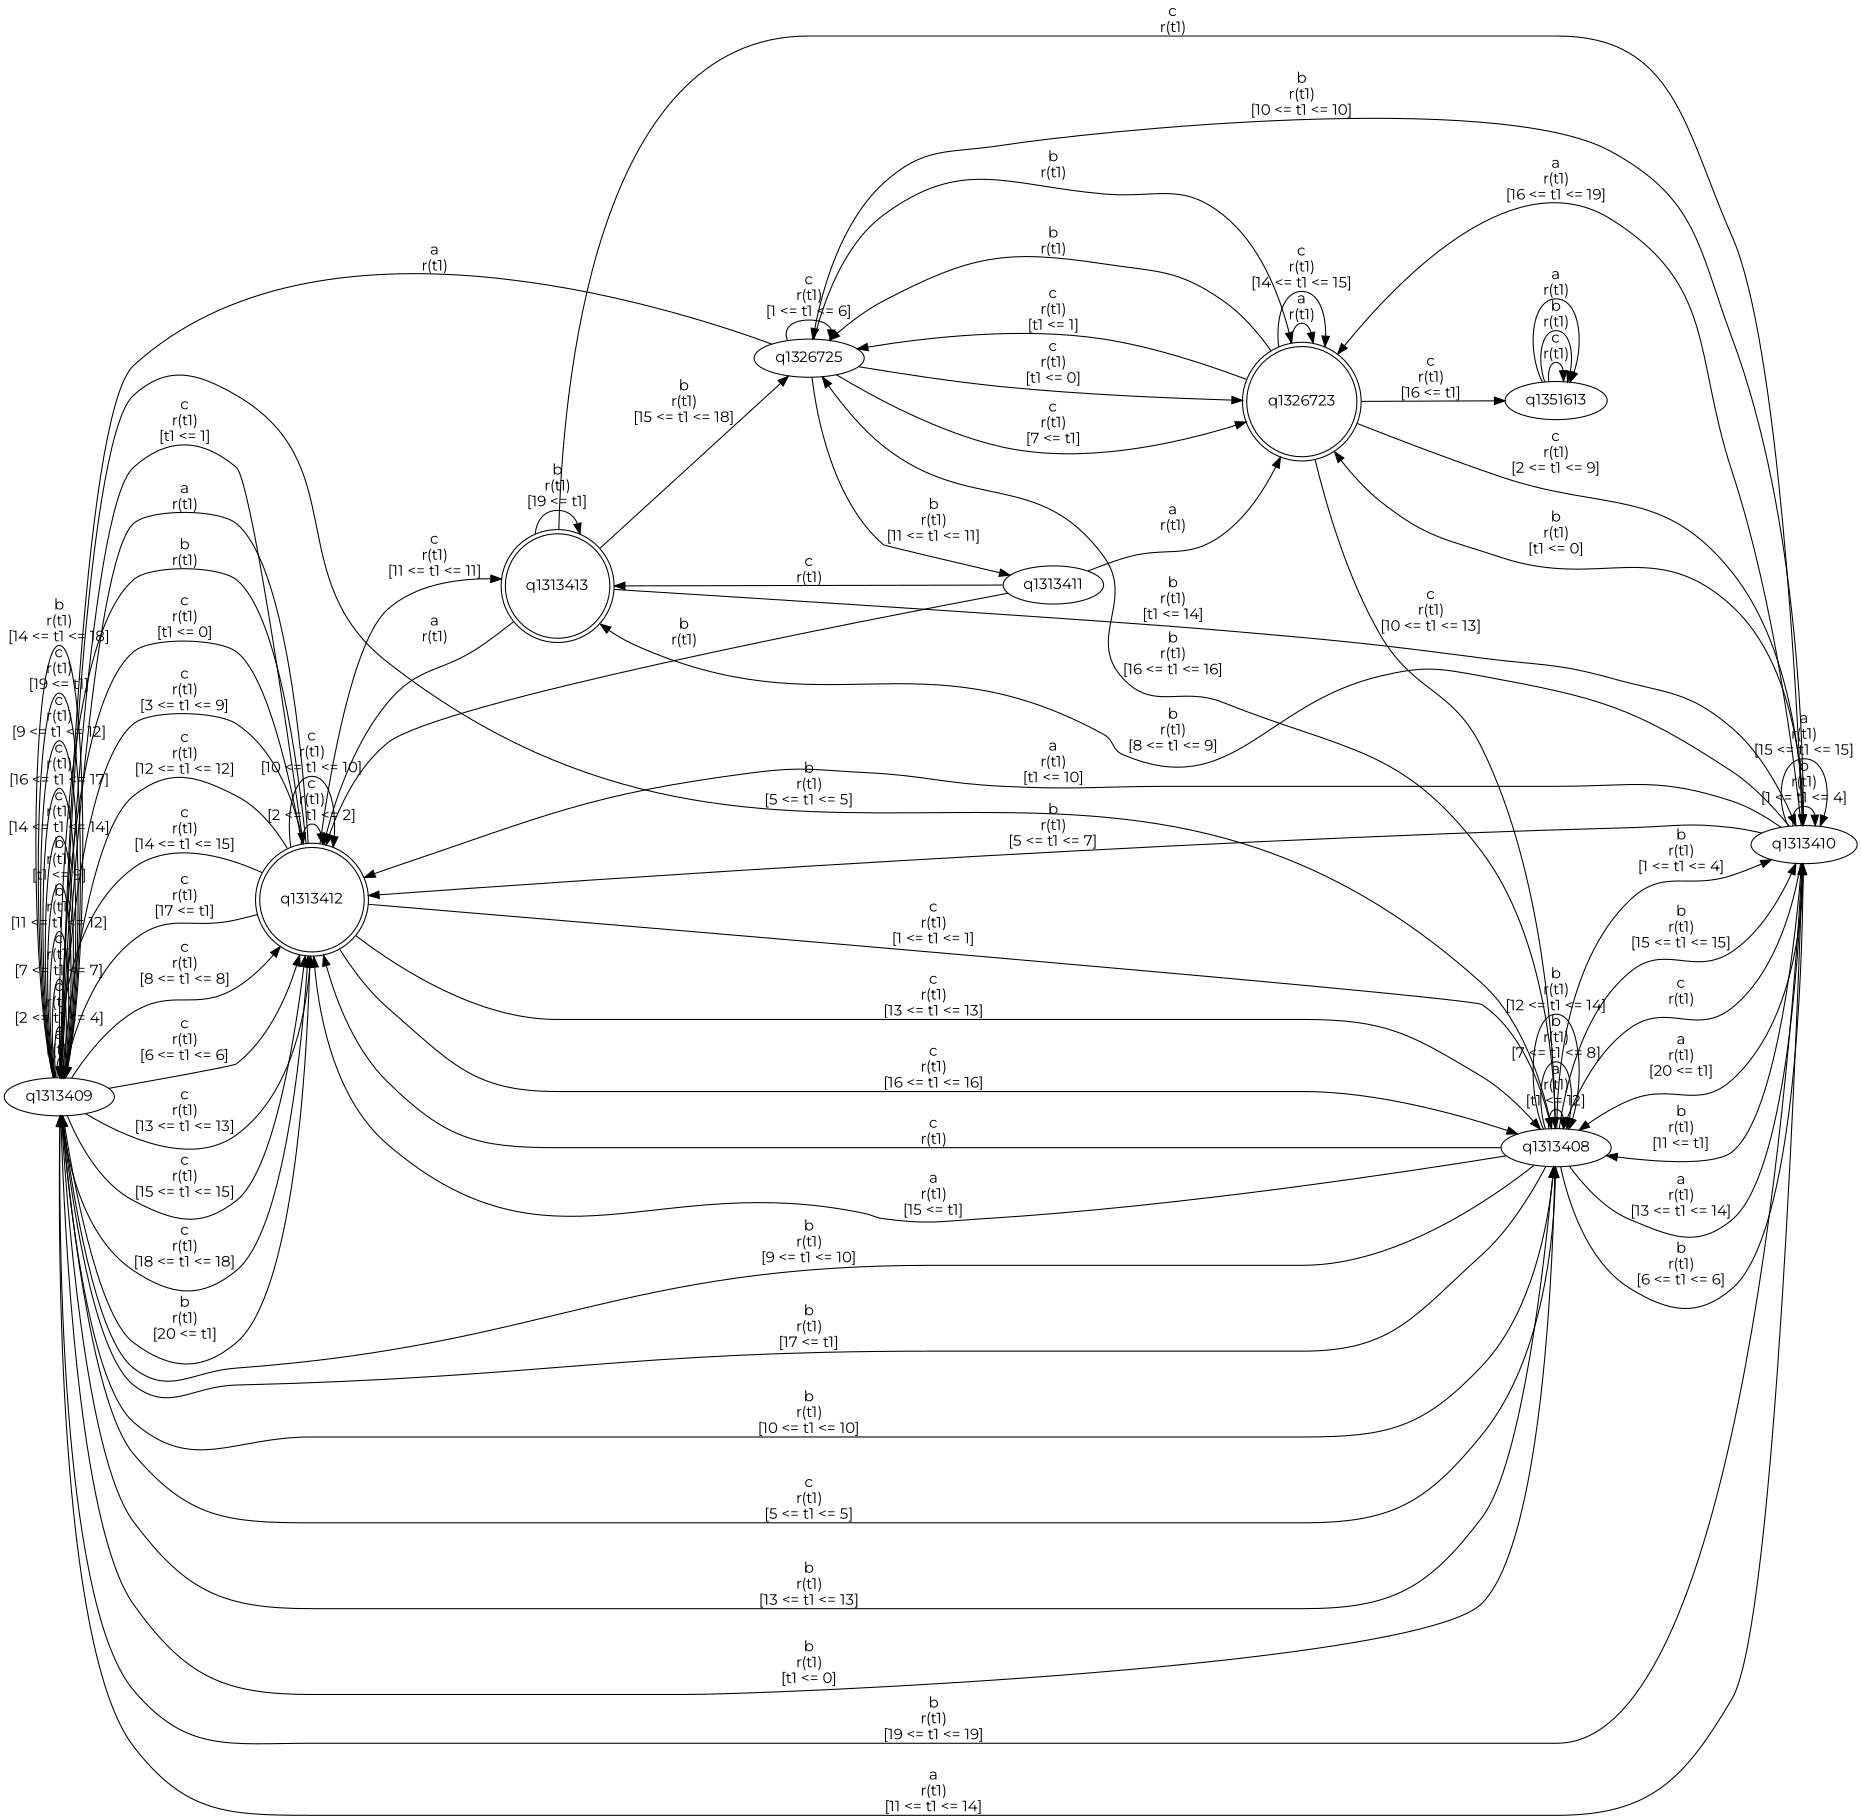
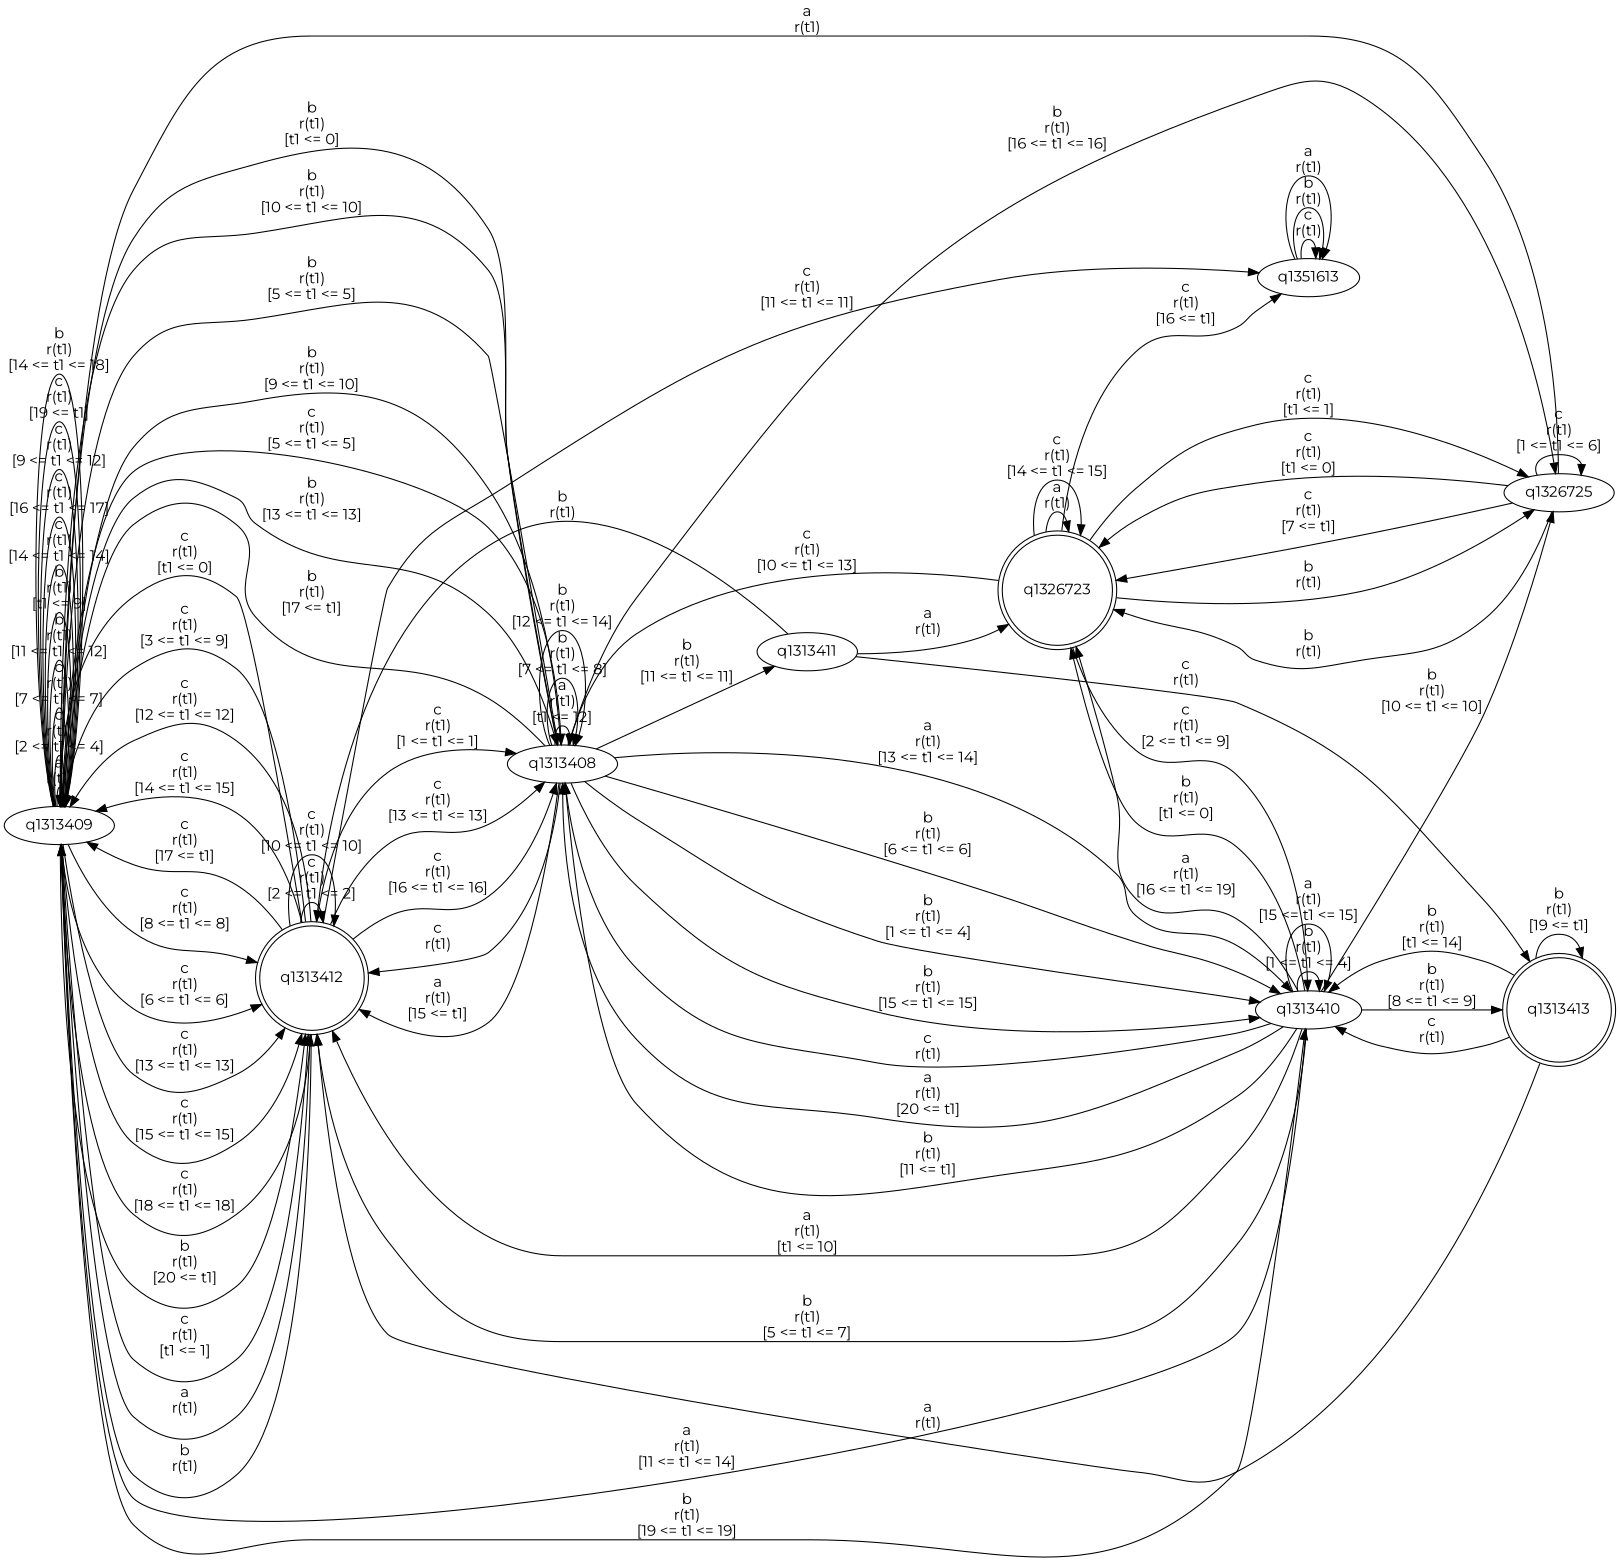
edge "q1313413" -> "q1326725": removed, label "b r(t1) [15 <= t1 <= 18]"
edge "q1326725" -> "q1313411": now "q1313408" -> "q1313411"
edge "q1313412" -> "q1313413": now "q1313412" -> "q1351613"
